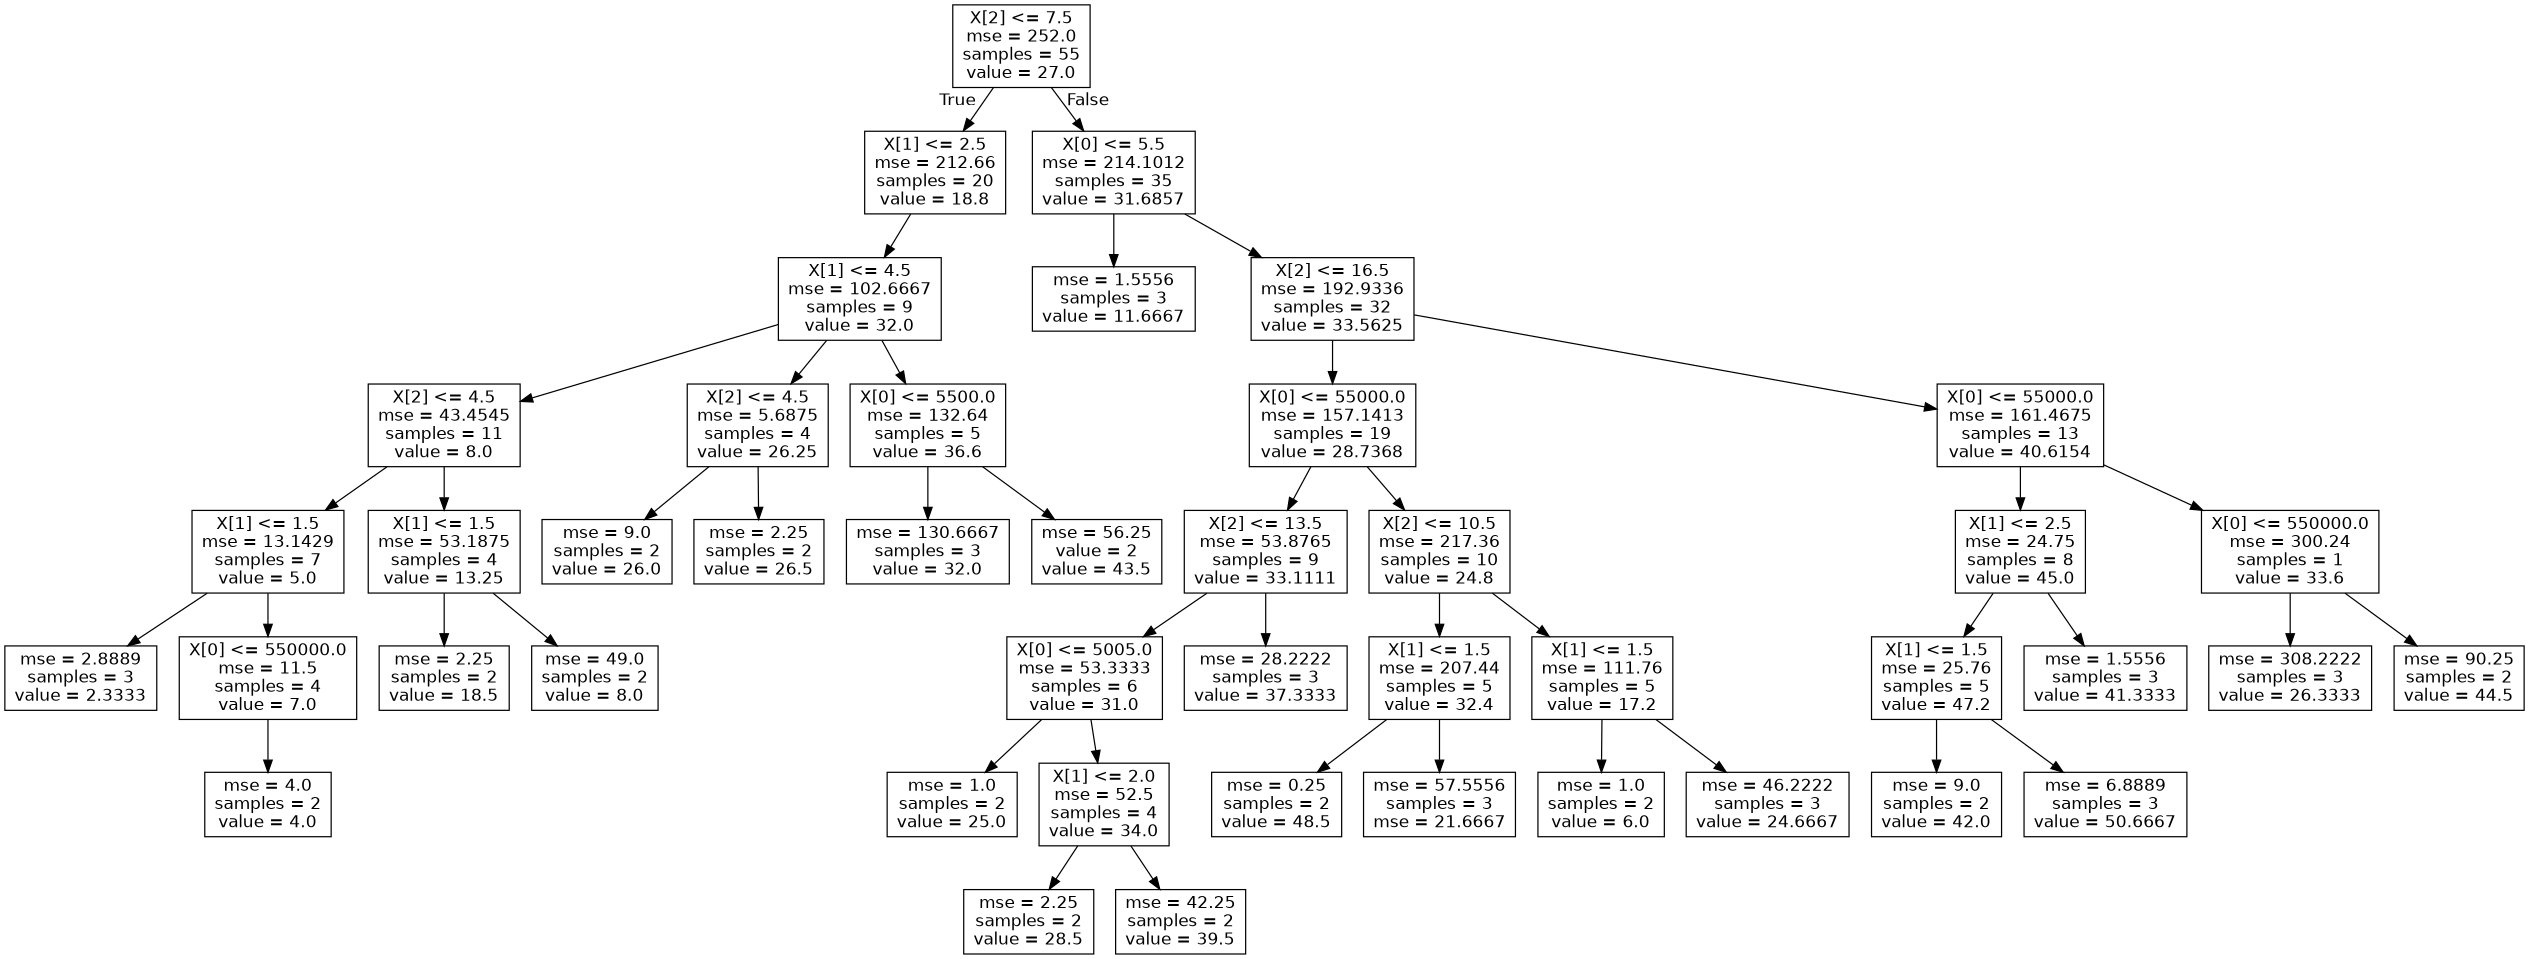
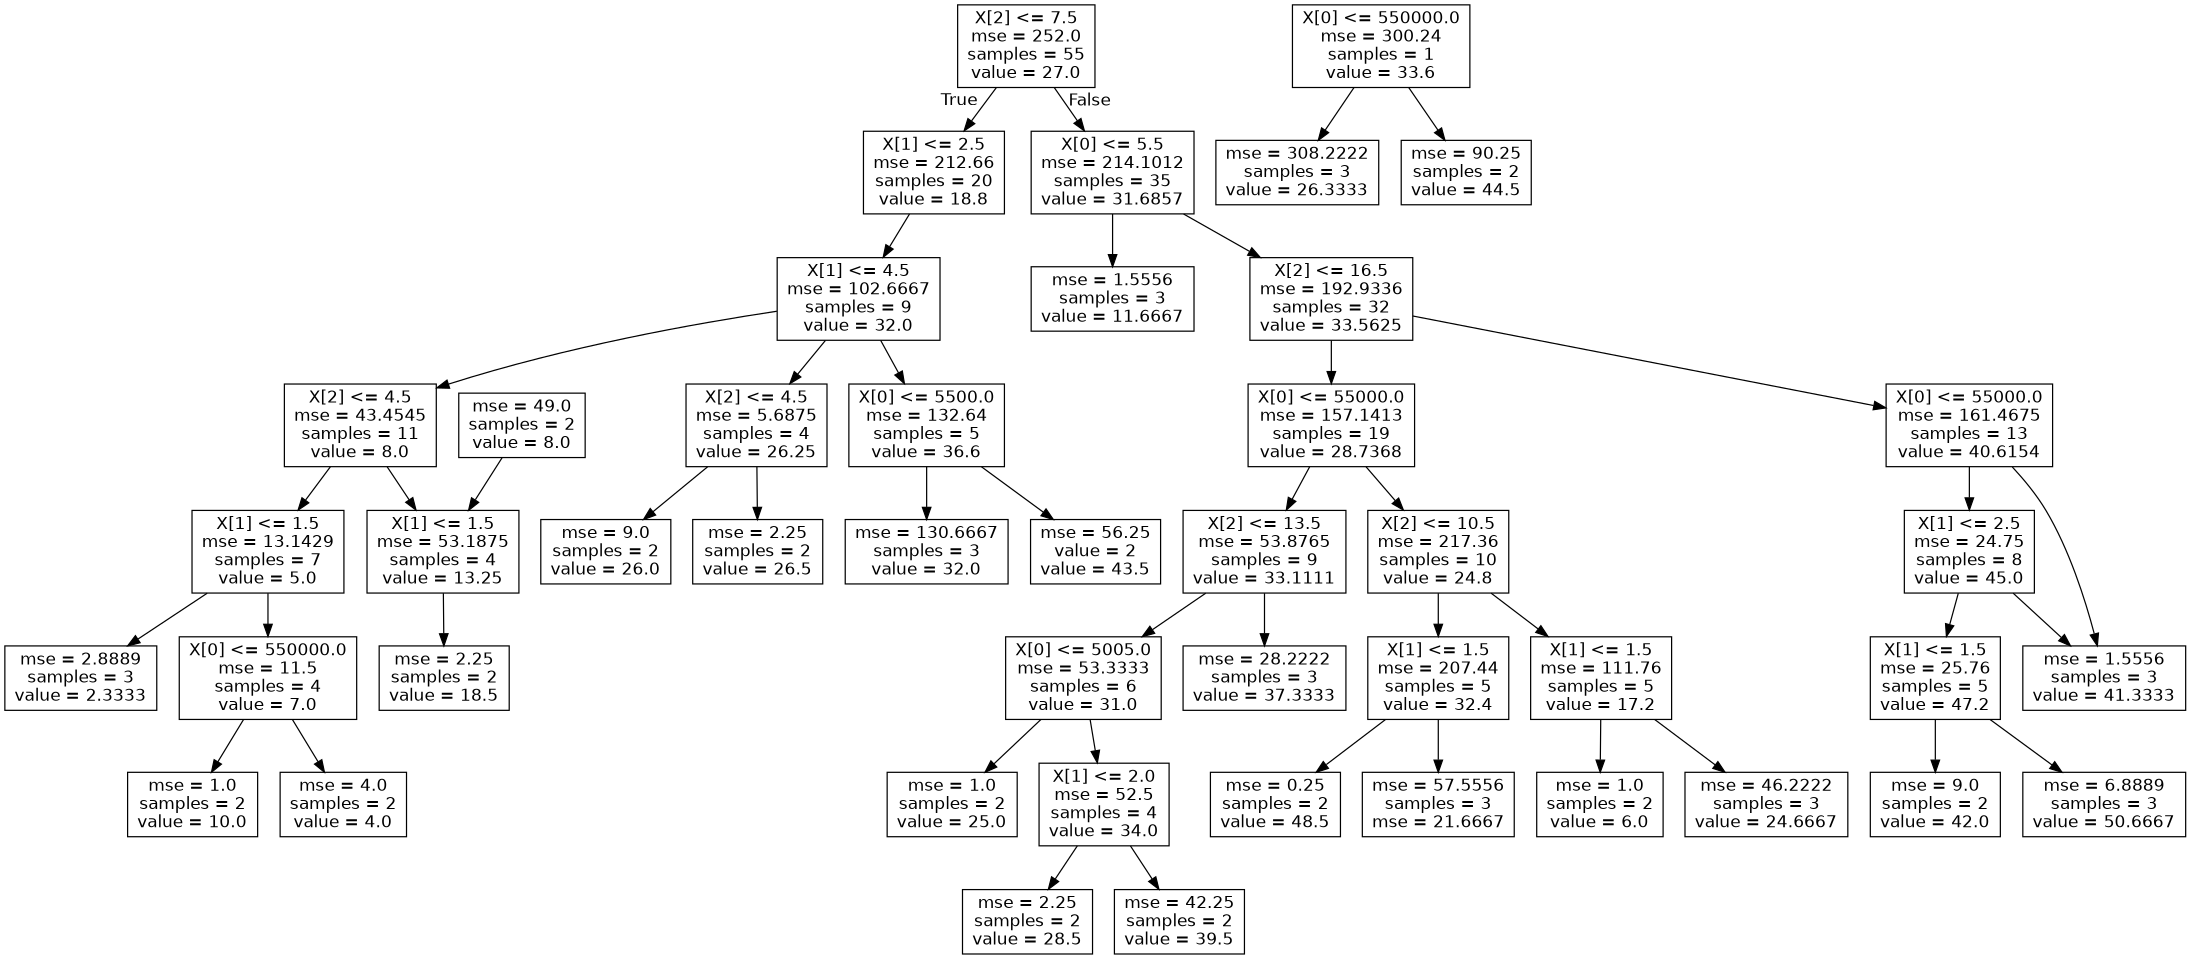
edge "X[0] <= 55000.0 mse = 161.4675 samples = 13 value = 40.6154" -> "X[0] <= 550000.0 mse = 300.24 samples = 1 value = 33.6": now "X[0] <= 55000.0 mse = 161.4675 samples = 13 value = 40.6154" -> "mse = 1.5556 samples = 3 value = 41.3333"
edge "X[1] <= 1.5 mse = 53.1875 samples = 4 value = 13.25" -> "mse = 49.0 samples = 2 value = 8.0": reversed
node "mse = 1.0 samples = 2 value = 10.0": added
